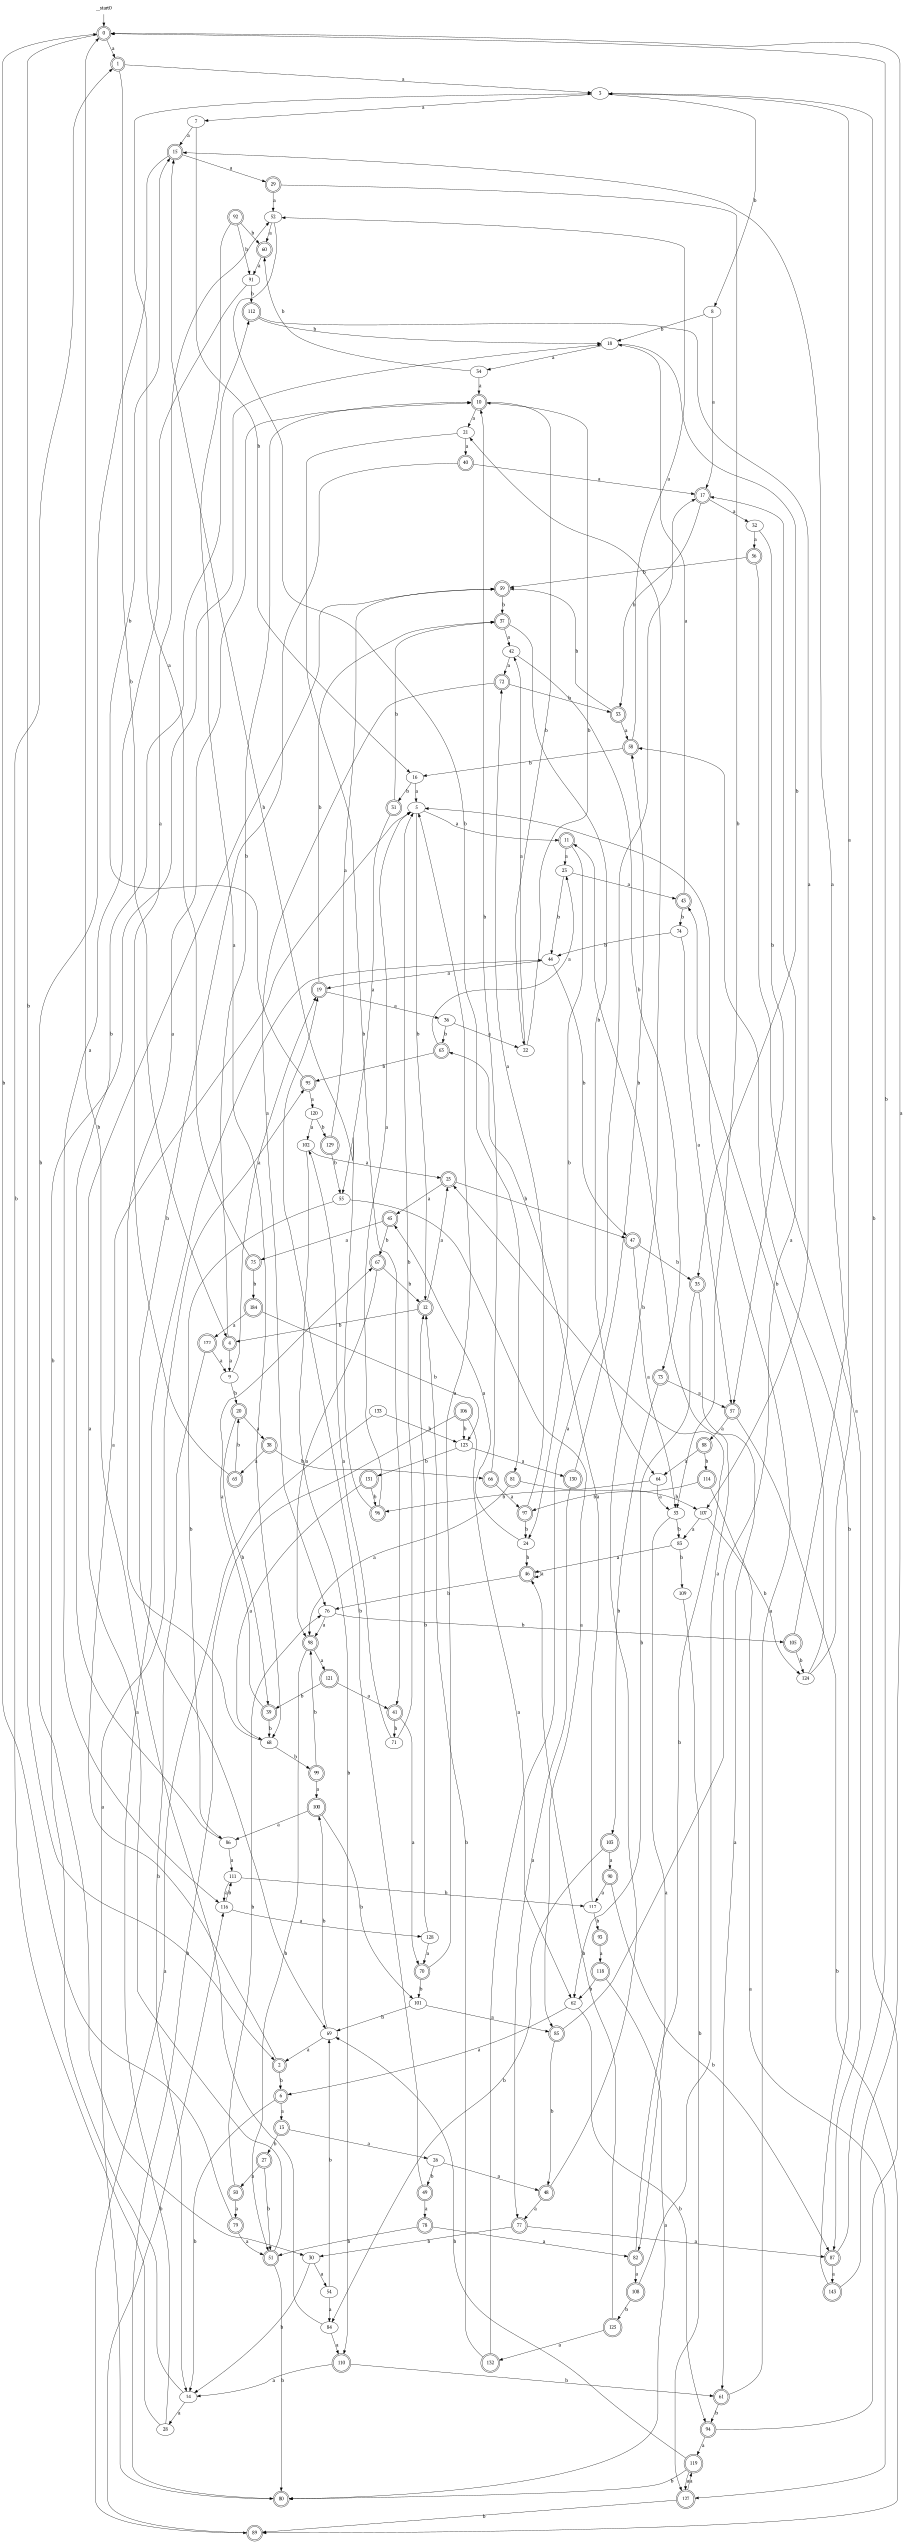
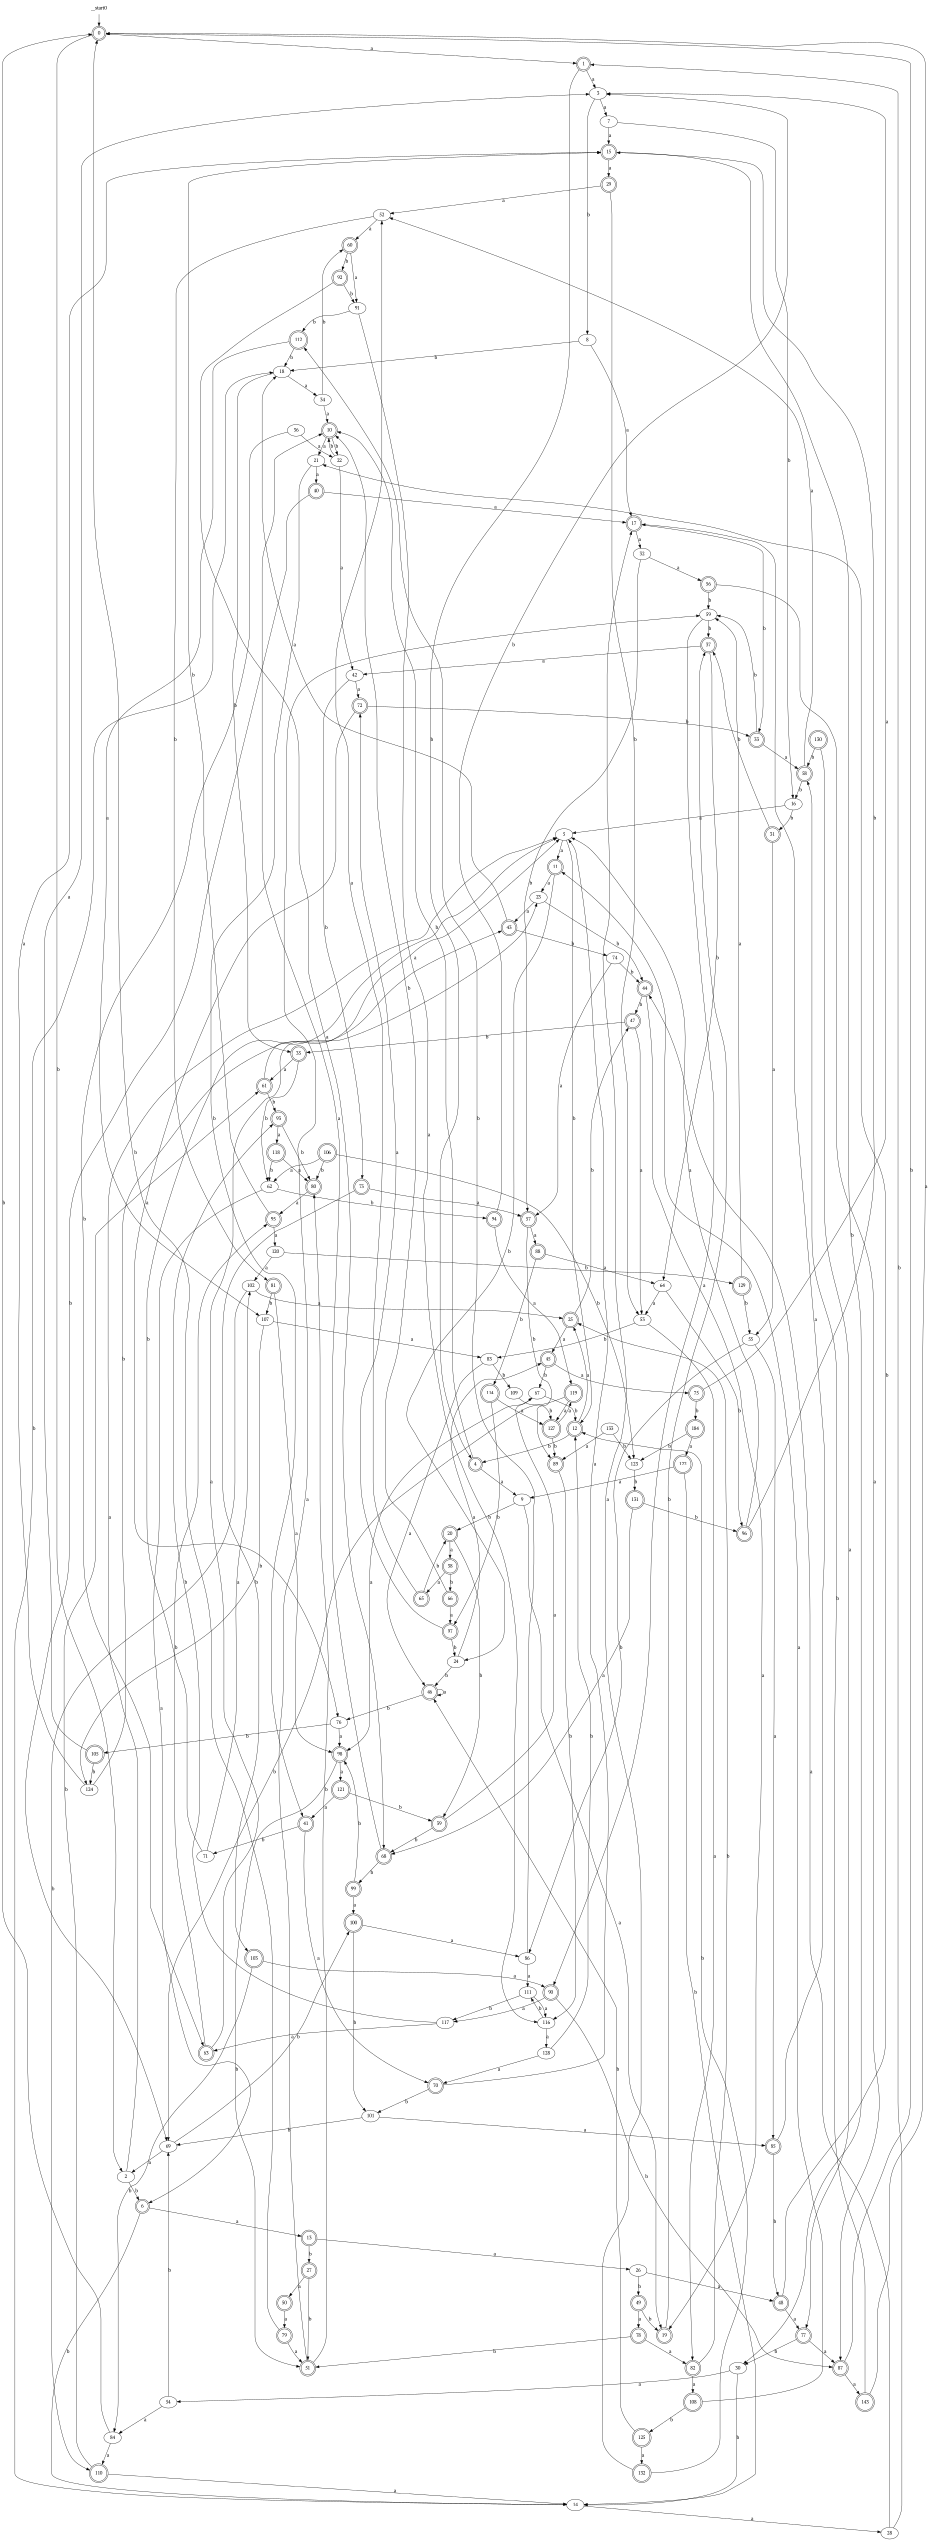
edge "92" -> "60": reversed
node "59": shape doublecircle -> ellipse
node "44": shape ellipse -> doublecircle
edge "19" -> "36": removed, label "a"
node "67": shape doublecircle -> ellipse
edge "59" -> "90": added, label "a"
edge "123" -> "130": removed, label "a"
node "68": shape ellipse -> doublecircle
edge "50" -> "76": removed, label "b"
node "2": shape doublecircle -> ellipse
edge "61" -> "94": now "61" -> "93"
edge "119" -> "80": now "93" -> "80"
